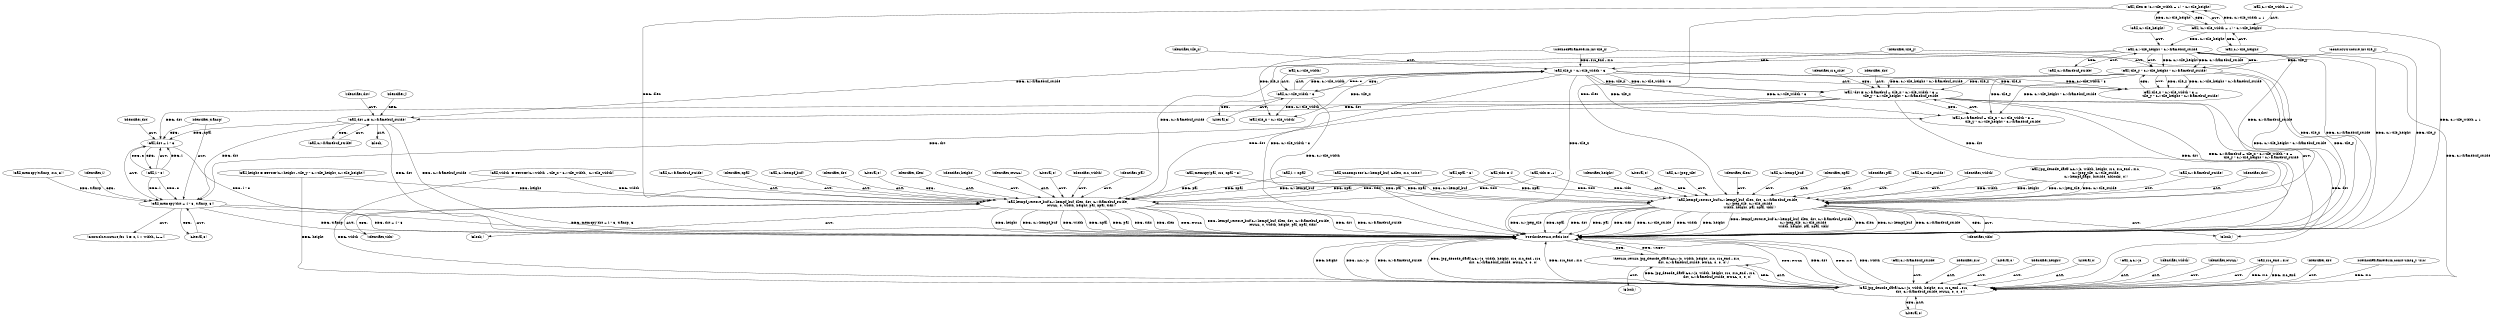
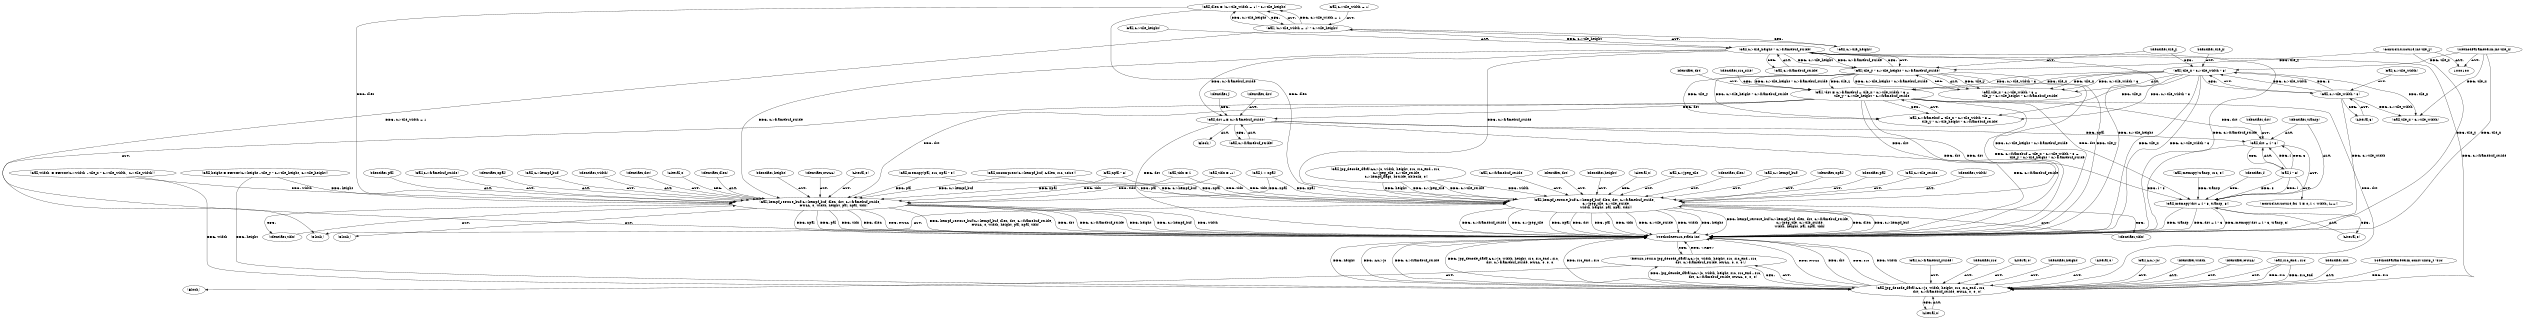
edge "(MethodParameterIn,int tile_x)" -> "(Call,tile_x * c->tile_width * 3)": label "DDG: src_end - src" -> "DDG: tile_x"
node "1000100": added
edge "(Identifier,transp)" -> "(Call,dst + i * 3)": label "CFG: " -> "AST: "
edge "(Call,memcpy(dst + i * 3, transp, 3))" -> "(ControlStructure,for (i = 0; i < width; i++))": now "(Call,i * 3)" -> "(ControlStructure,for (i = 0; i < width; i++))"
